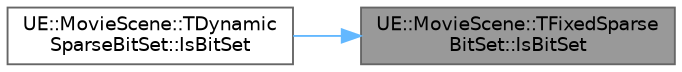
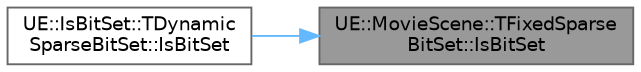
node "UE::MovieScene::TDynamic SparseBitSet::IsBitSet": label "UE::MovieScene::TDynamic SparseBitSet::IsBitSet" -> "UE::IsBitSet::TDynamic SparseBitSet::IsBitSet"
